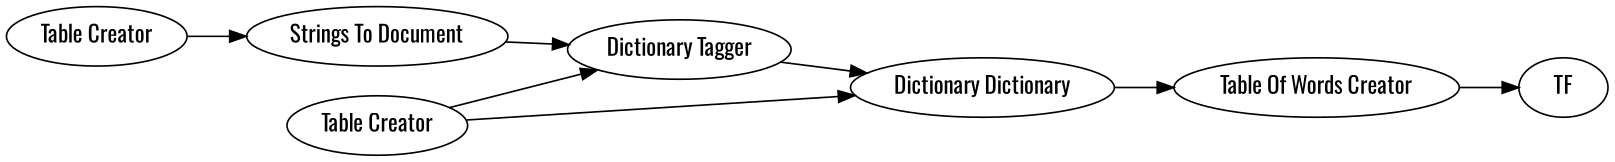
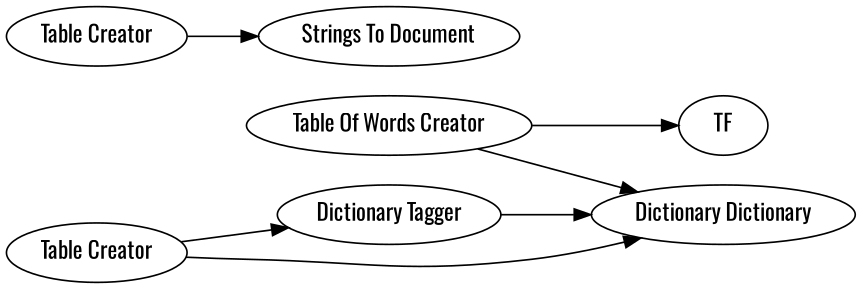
edge "Strings To Document" -> "Dictionary Tagger": removed
edge "Dictionary Dictionary" -> "Table Of Words Creator": reversed
